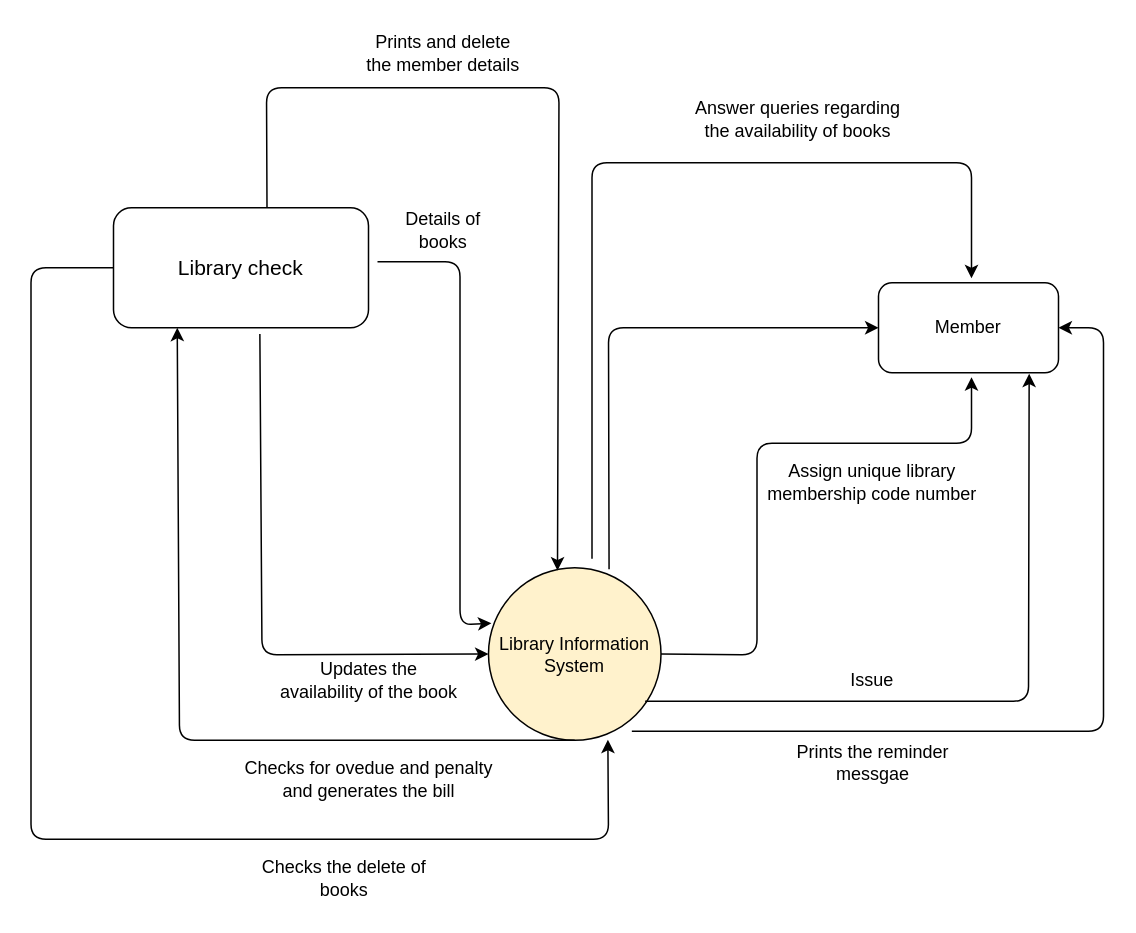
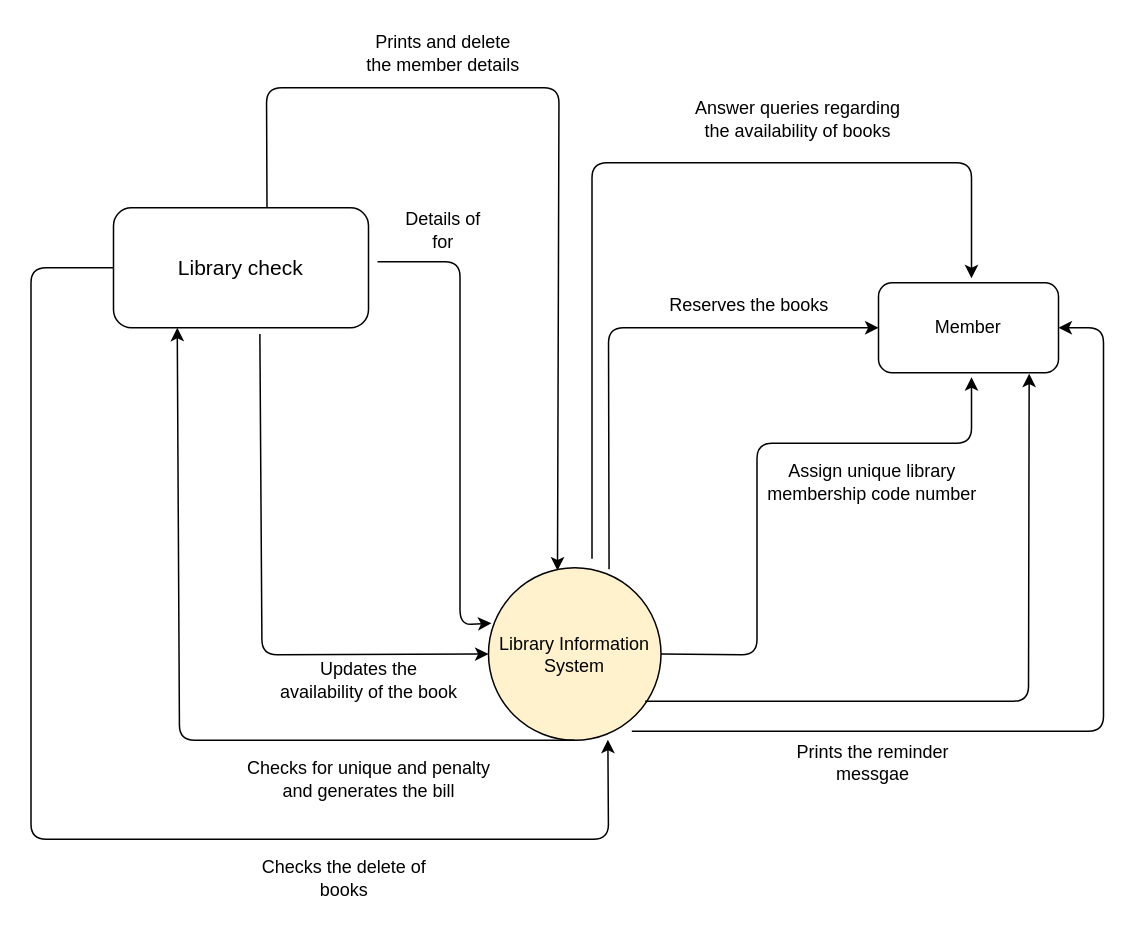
node "Details of books": label "Details of books" -> "Details of for"
node "Reserves the books": added
node "Issue": removed
node "Checks for ovedue and penalty and generates the bill": label "Checks for ovedue and penalty and generates the bill" -> "Checks for unique and penalty and generates the bill"
